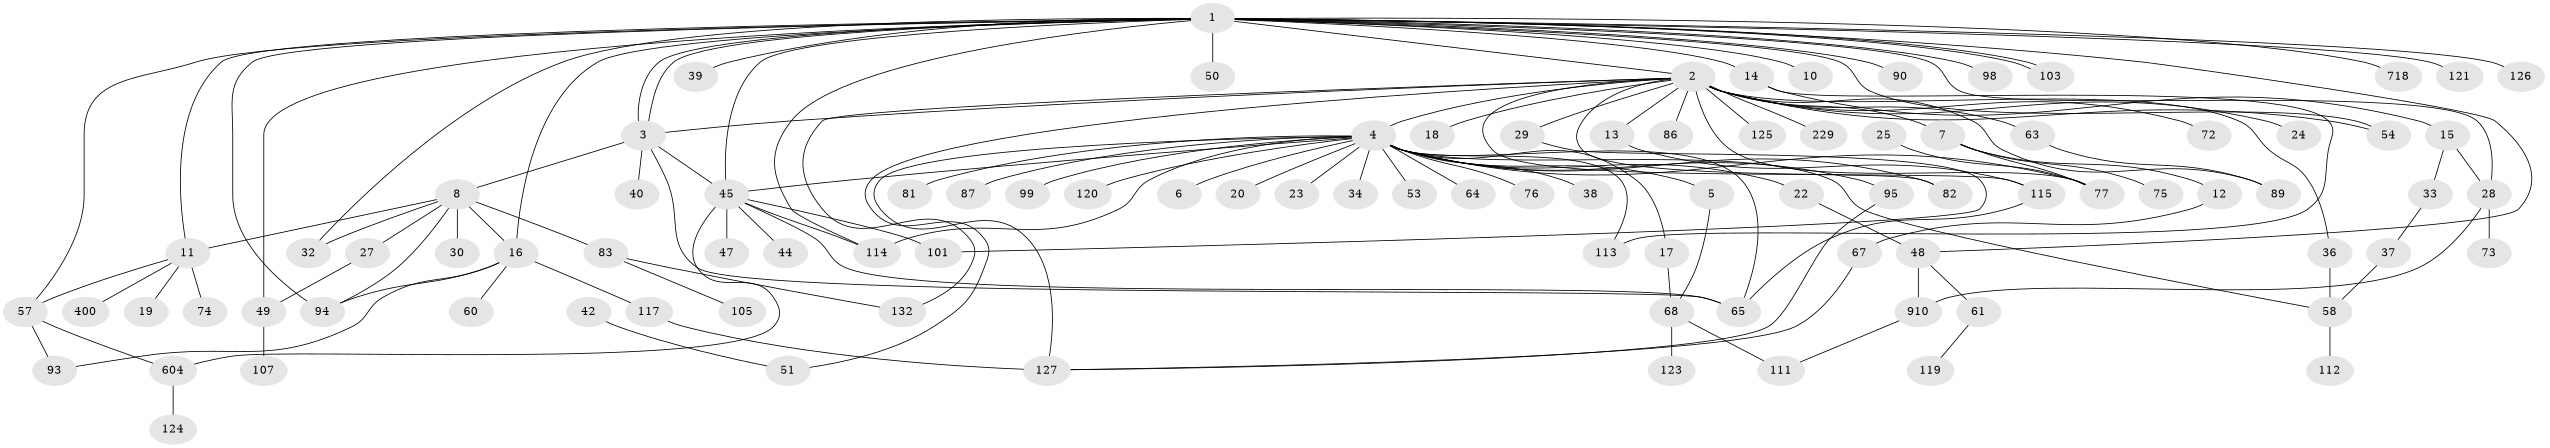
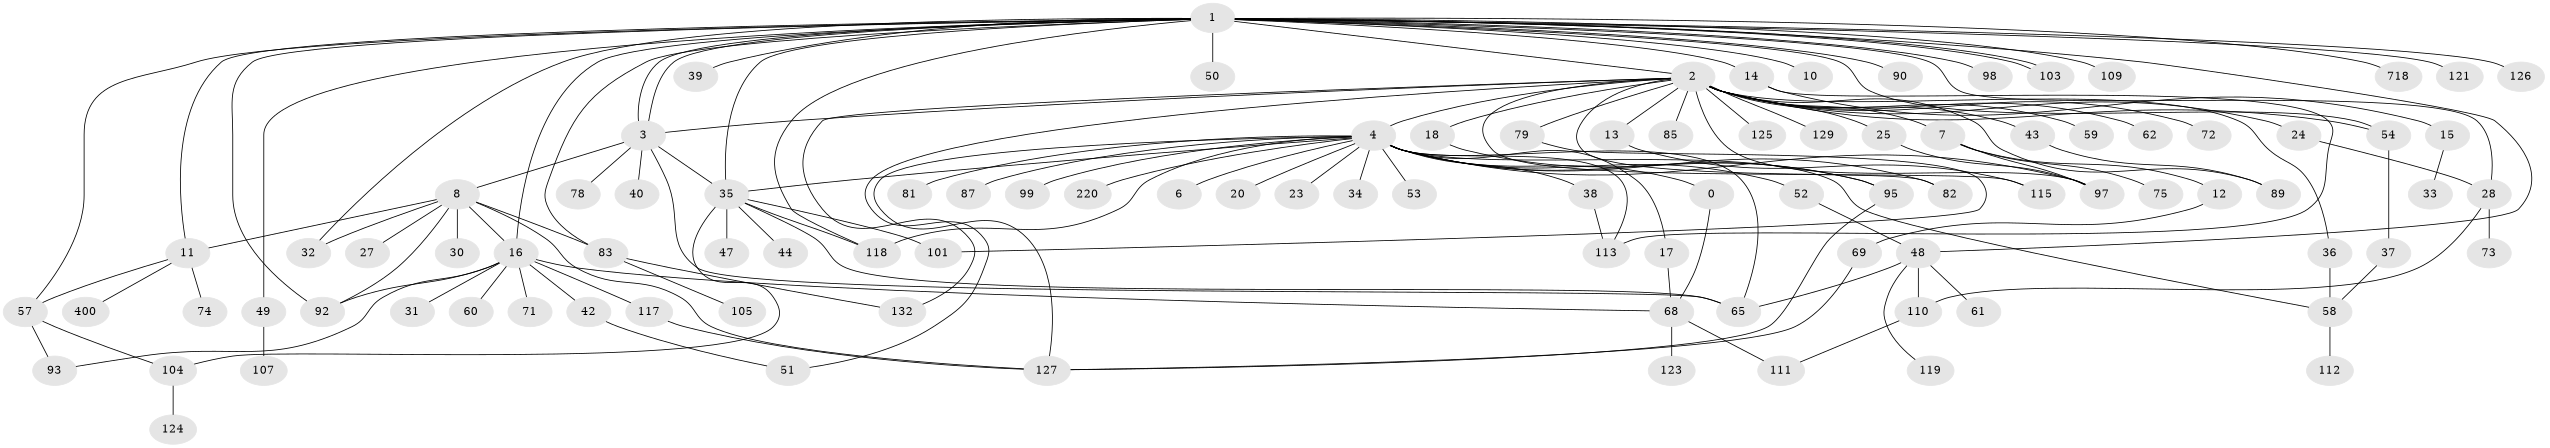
edge "1" -- "83": added
node "109": added
edge "2" -- "25": added
node "29": label "29" -> "79"
node "86": label "86" -> "85"
node "229": label "229" -> "129"
node "63": label "63" -> "43"
node "59": added
node "62": added
edge "18" -- "95": added
edge "15" -- "28": now "24" -- "28"
node "78": added
node "45": label "45" -> "35"
node "120": label "120" -> "220"
node "64": removed
node "76": removed
node "5": label "5" -> "0"
node "22": label "22" -> "52"
node "77": label "77" -> "97"
edge "33" -- "37": now "54" -- "37"
edge "38" -- "113": added
edge "115" -- "65": now "48" -- "65"
node "114": label "114" -> "118"
node "67": label "67" -> "69"
edge "27" -- "49": removed
edge "16" -- "42": added
edge "16" -- "68": added
node "19": removed
node "94": label "94" -> "92"
node "31": added
node "71": added
node "910": label "910" -> "110"
edge "8" -- "127": added
edge "61" -- "119": now "48" -- "119"
node "604": label "604" -> "104"
